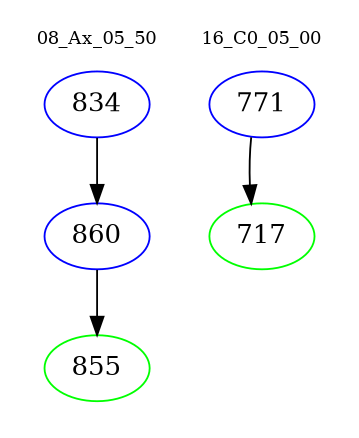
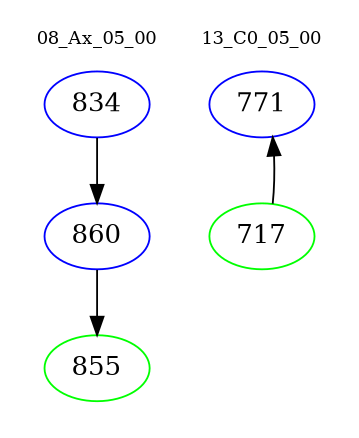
cluster "08_Ax_05_50": label "08_Ax_05_50" -> "08_Ax_05_00"
cluster "16_C0_05_00": label "16_C0_05_00" -> "13_C0_05_00"
edge "771" -> "717": reversed
